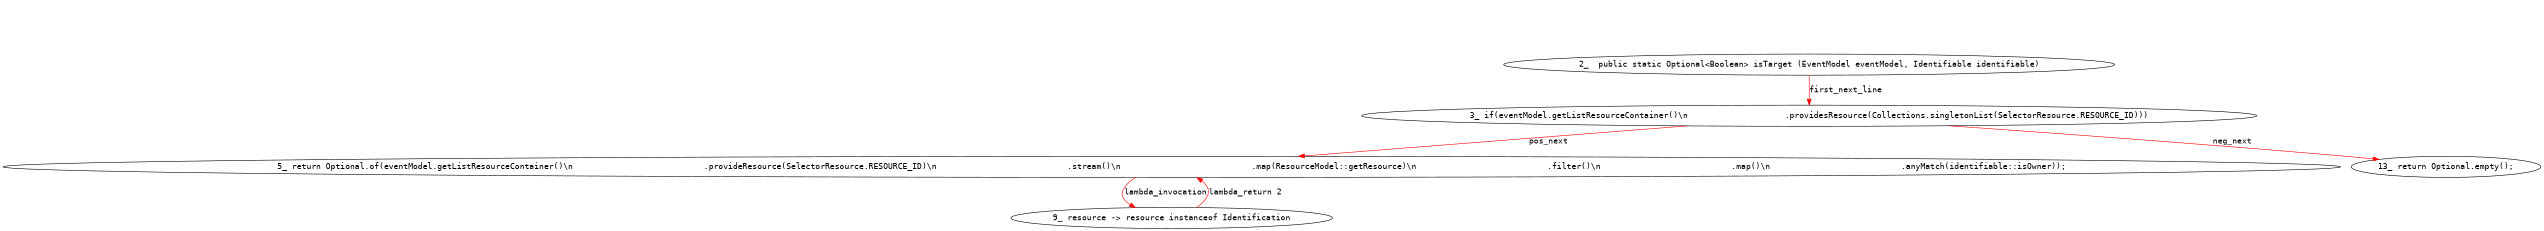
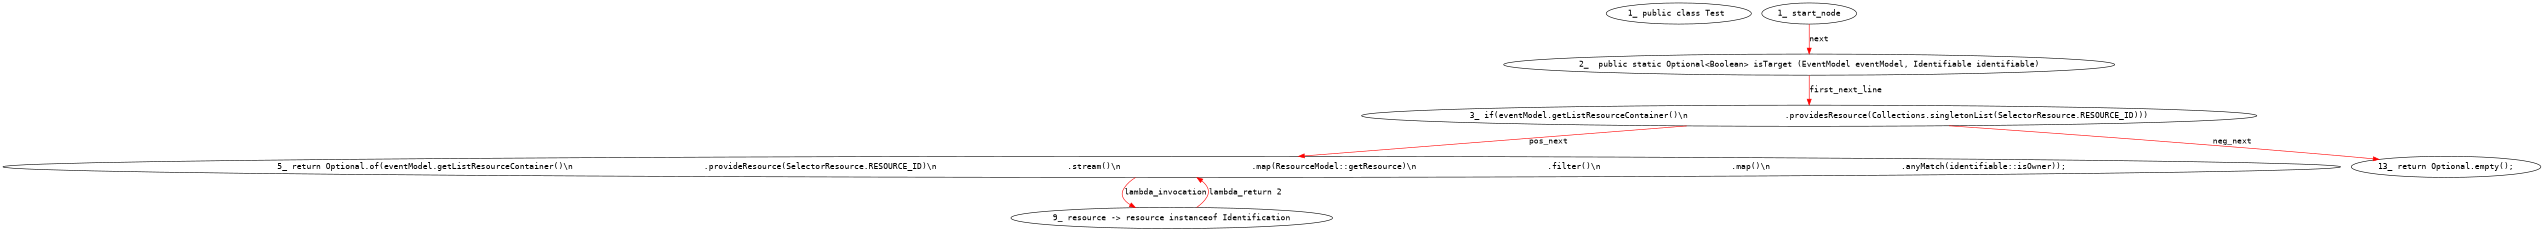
node "1_ public class Test": added
node "1_ start_node": added
